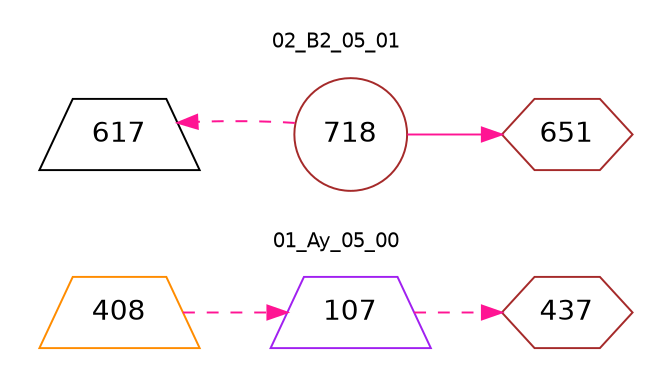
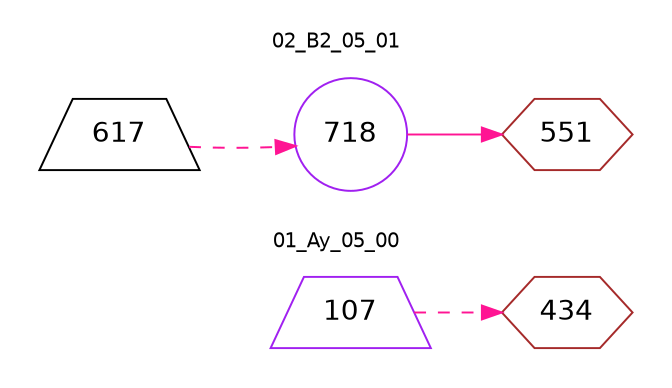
edge "718" -> "617": reversed
node "718": color brown -> purple
node "651": label "651" -> "551"
node "408": removed
node "437": label "437" -> "434"
